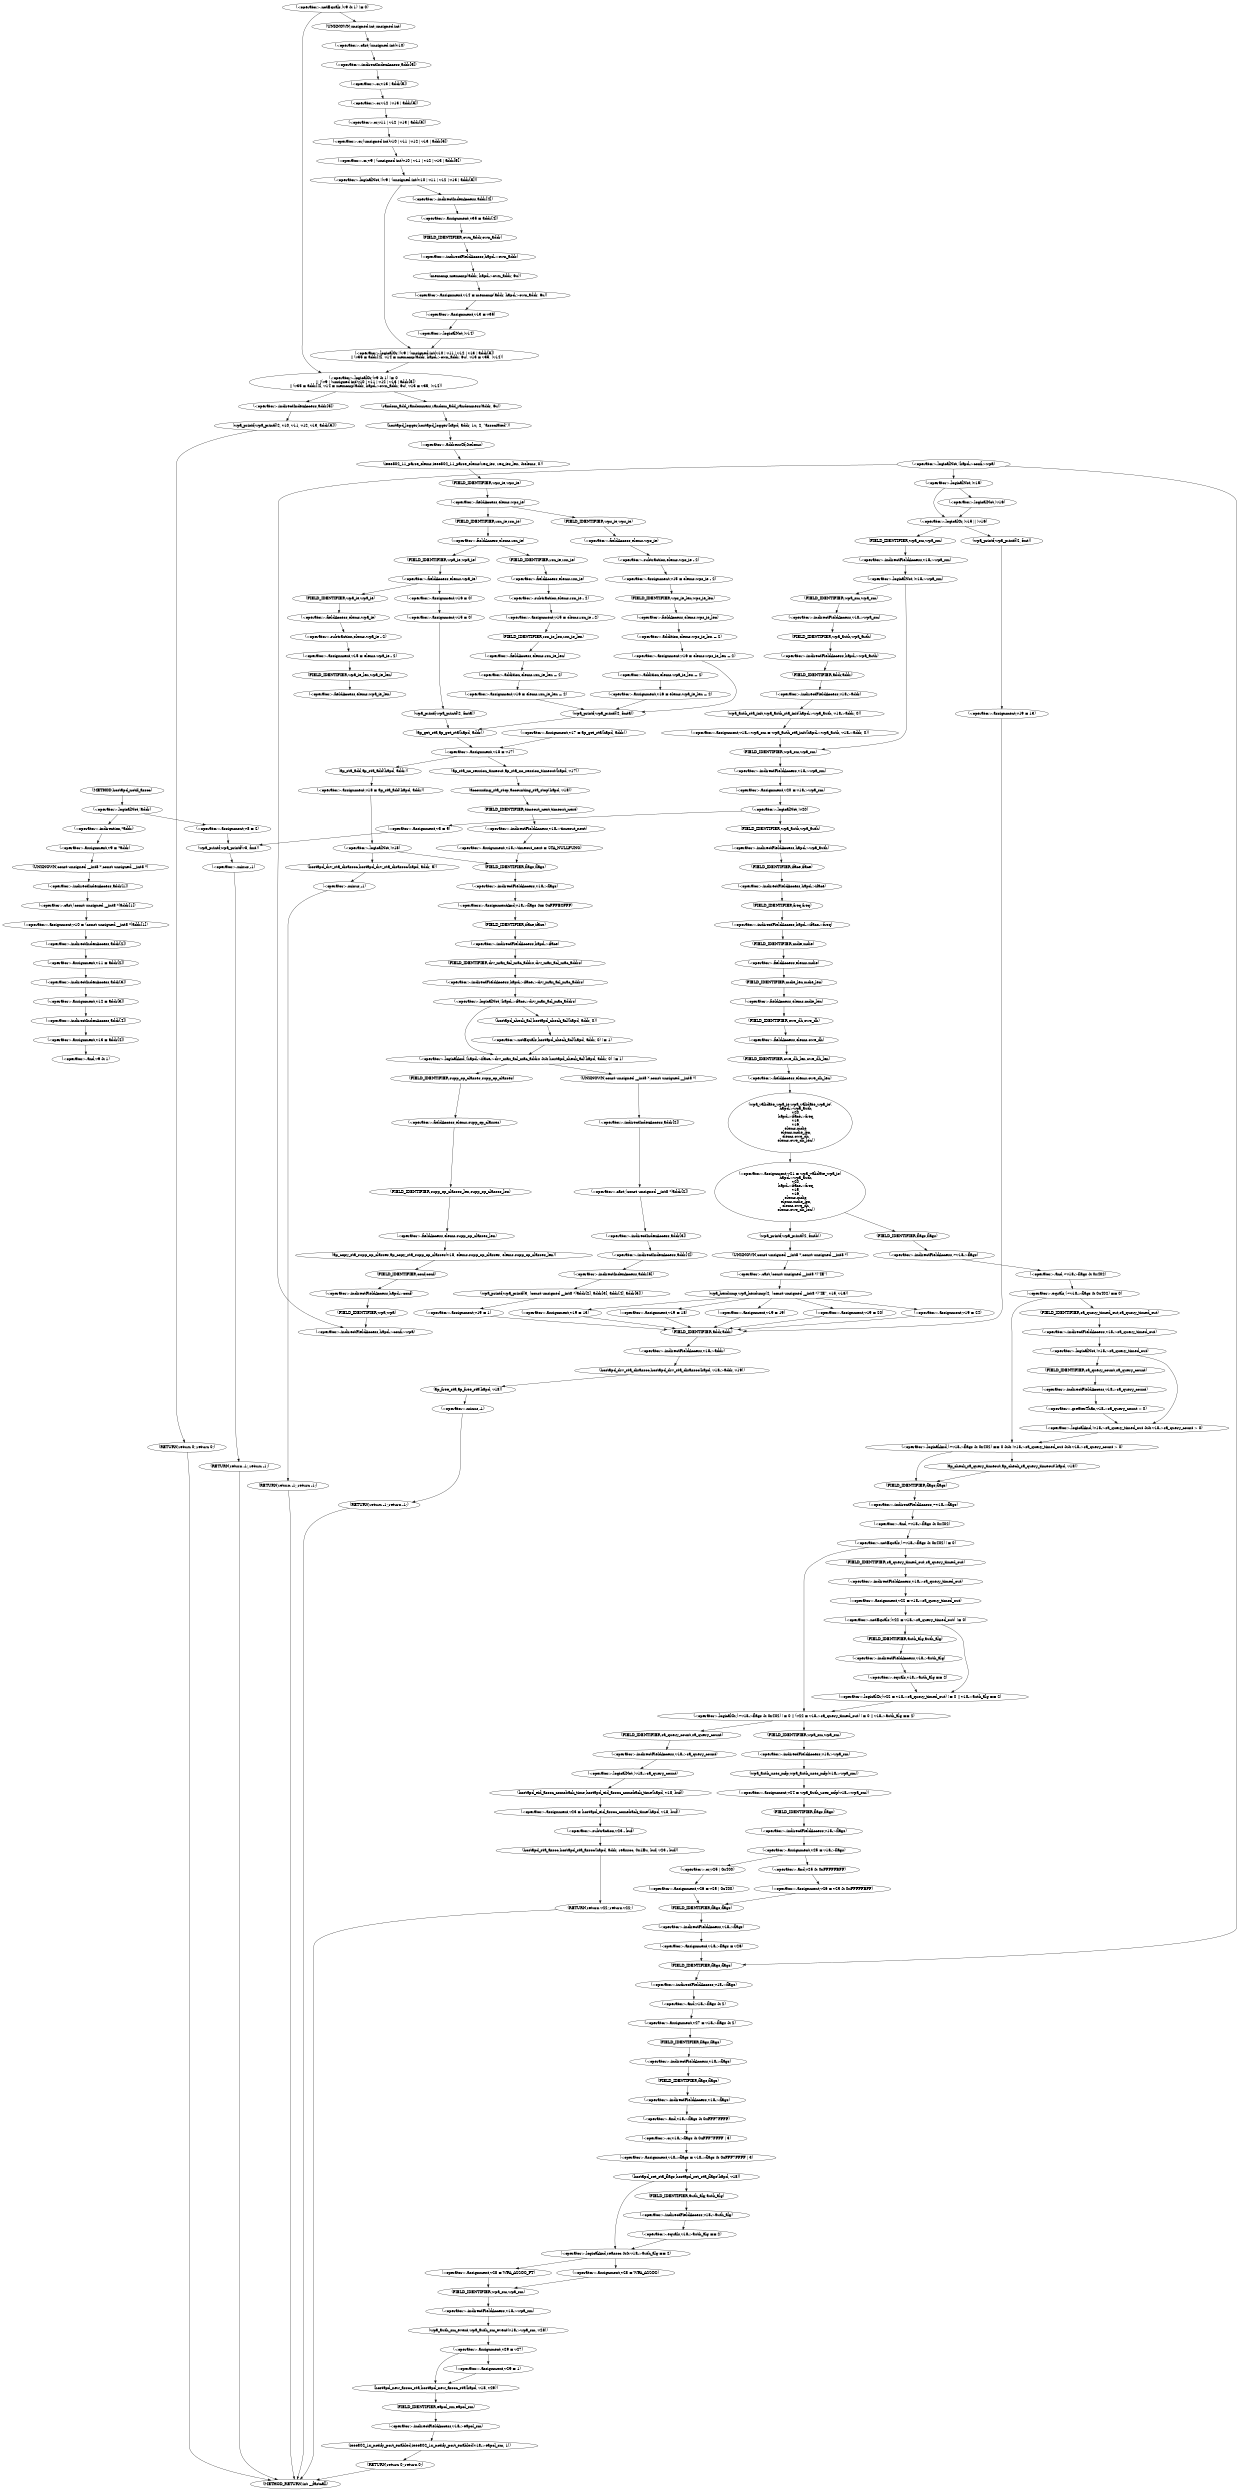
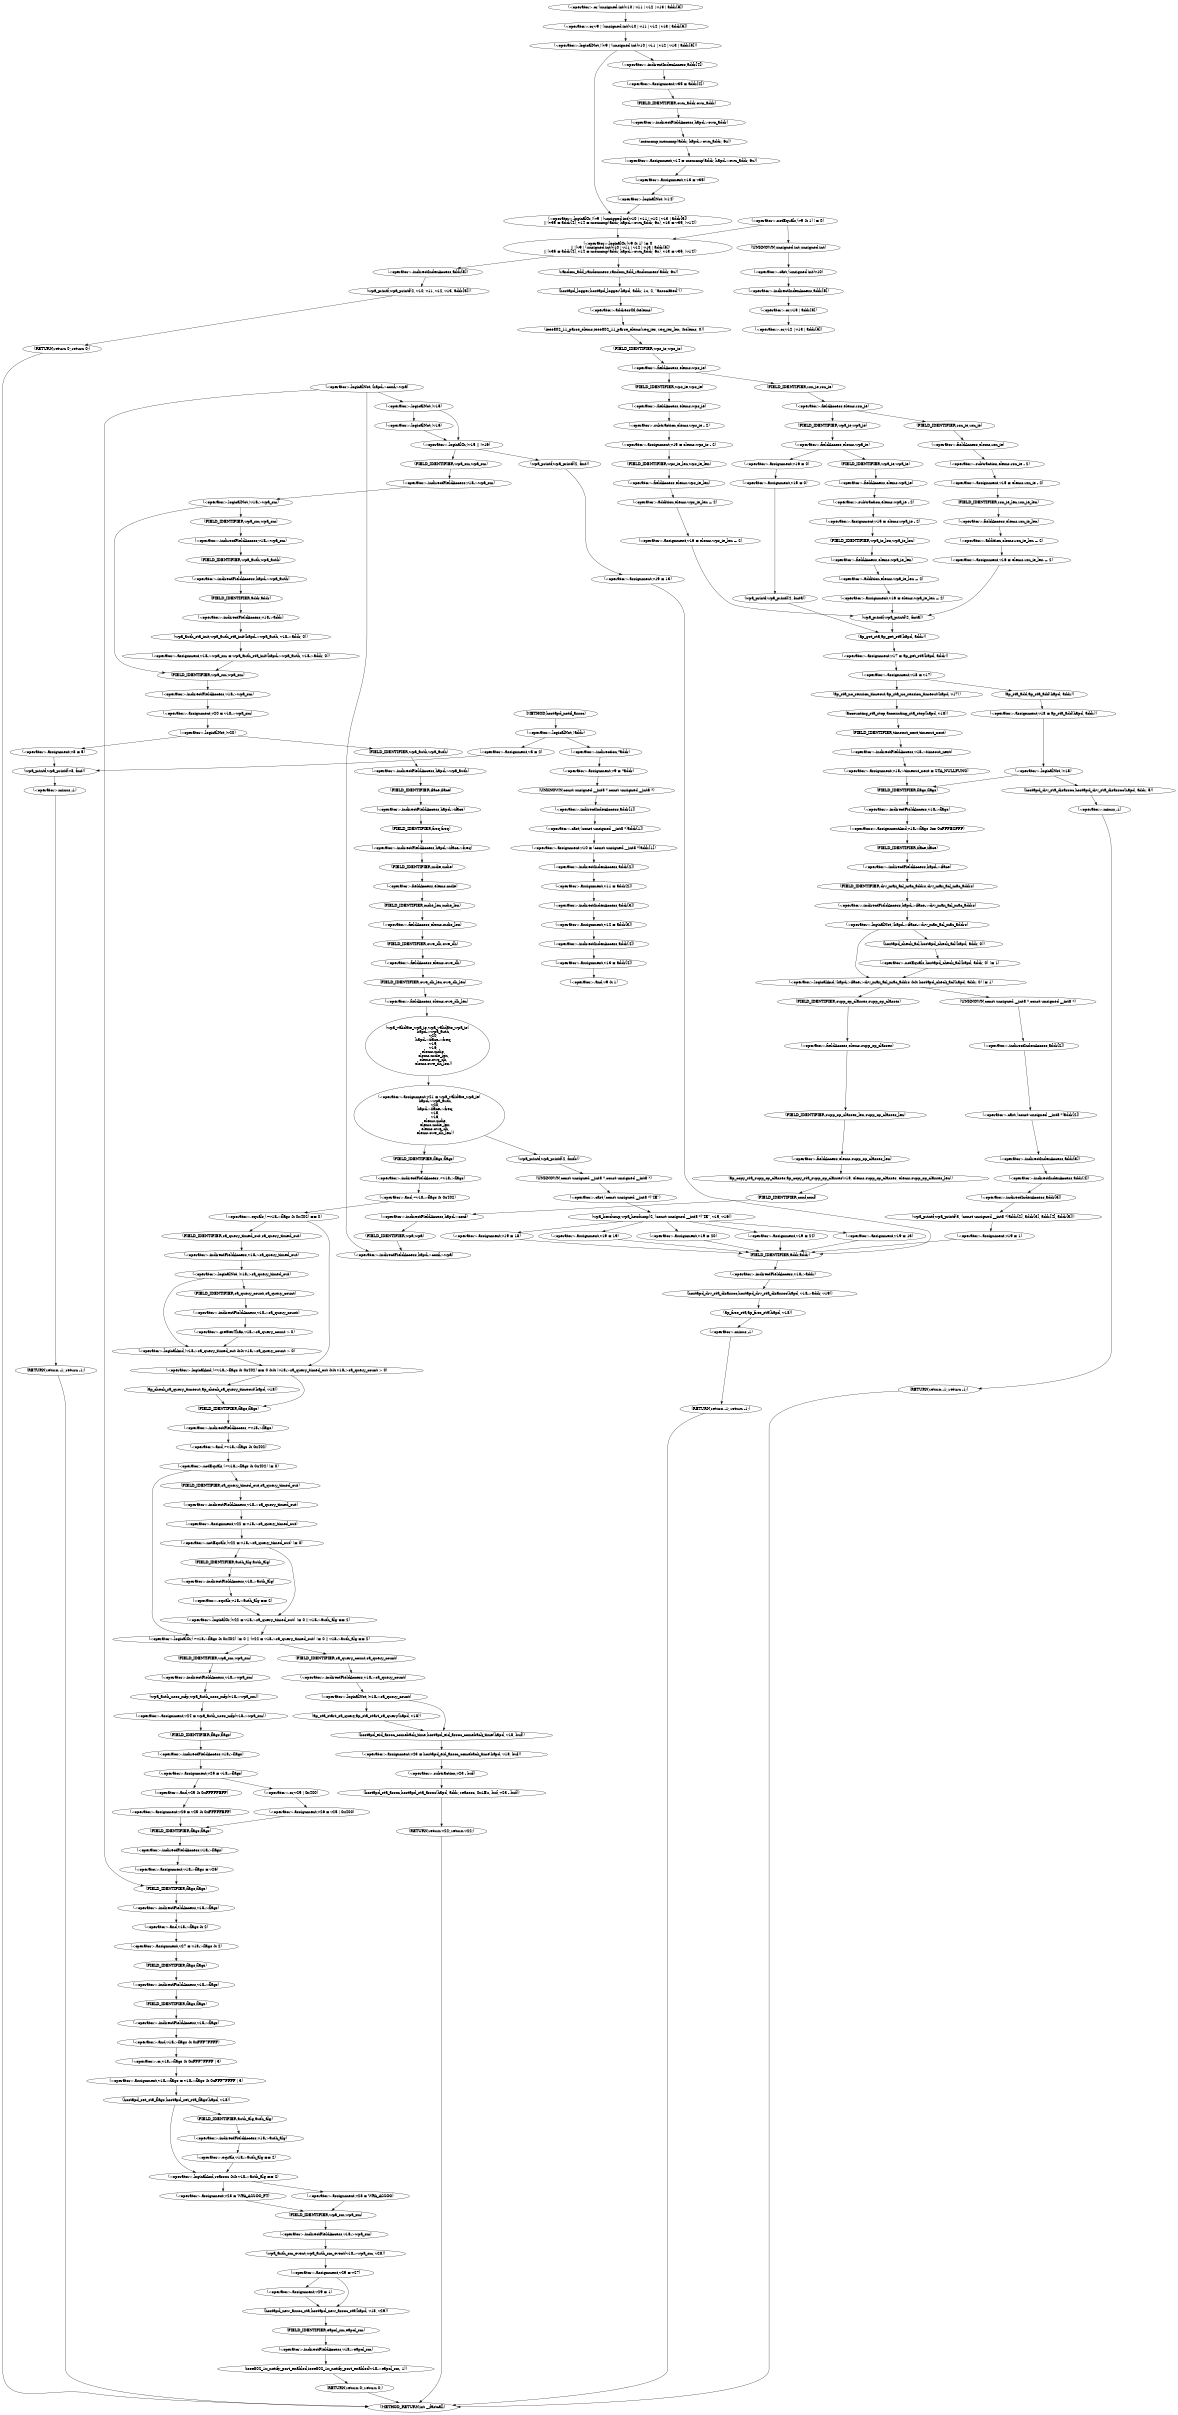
node "(<operator>.or,v11 | v12 | v13 | addr[5])": removed
edge "(<operator>.fieldAccess,elems.wpa_ie_len)" -> "(<operator>.addition,elems.wpa_ie_len + 2)": added
edge "(ap_get_sta,ap_get_sta(hapd, addr))" -> "(<operator>.assignment,v18 = v17)": now "(ap_get_sta,ap_get_sta(hapd, addr))" -> "(<operator>.assignment,v17 = ap_get_sta(hapd, addr))"
node "(ap_sta_start_sa_query,ap_sta_start_sa_query(hapd, v18))": added
